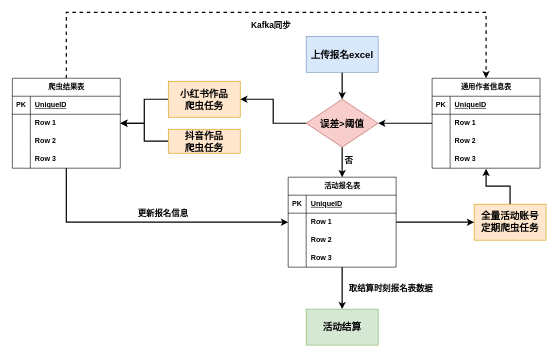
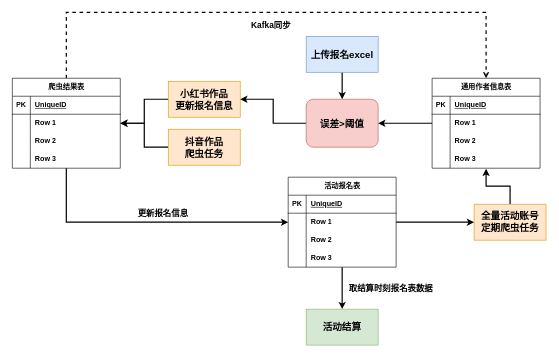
edge "爬虫结果表" -> "通用作者信息表": arrowhead classic -> open
node "小红书作品 爬虫任务": label "小红书作品 爬虫任务" -> "小红书作品 更新报名信息"
node "误差>阈值": shape diamond -> rounded rectangle
node "抖音作品 爬虫任务": size 72x24 -> 72x36
edge "误差>阈值" -> "活动报名表": removed, label "否"
